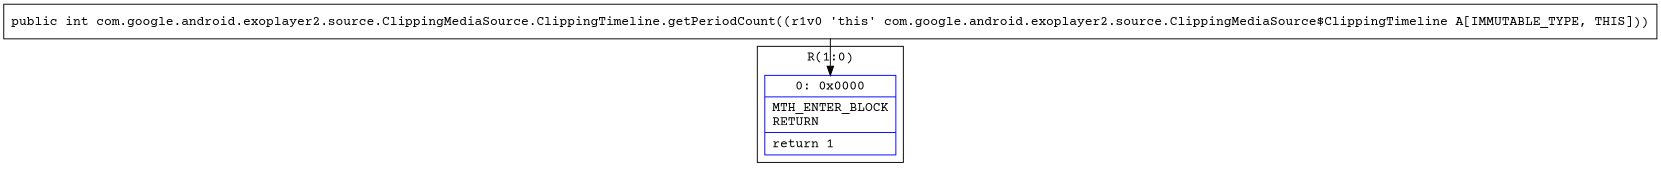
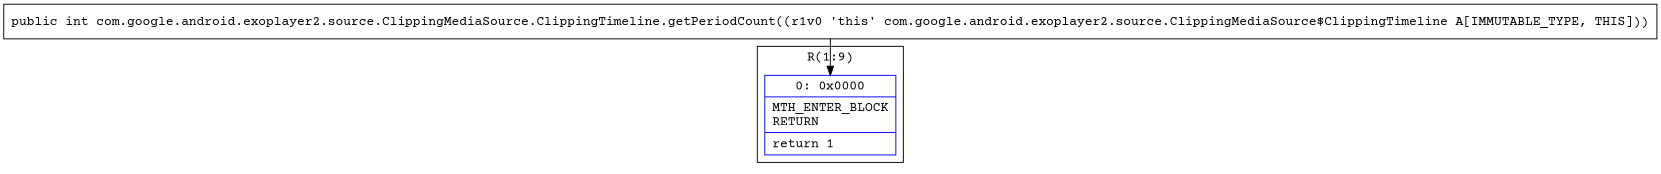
cluster "R(1:0)": label "R(1:0)" -> "R(1:9)"
